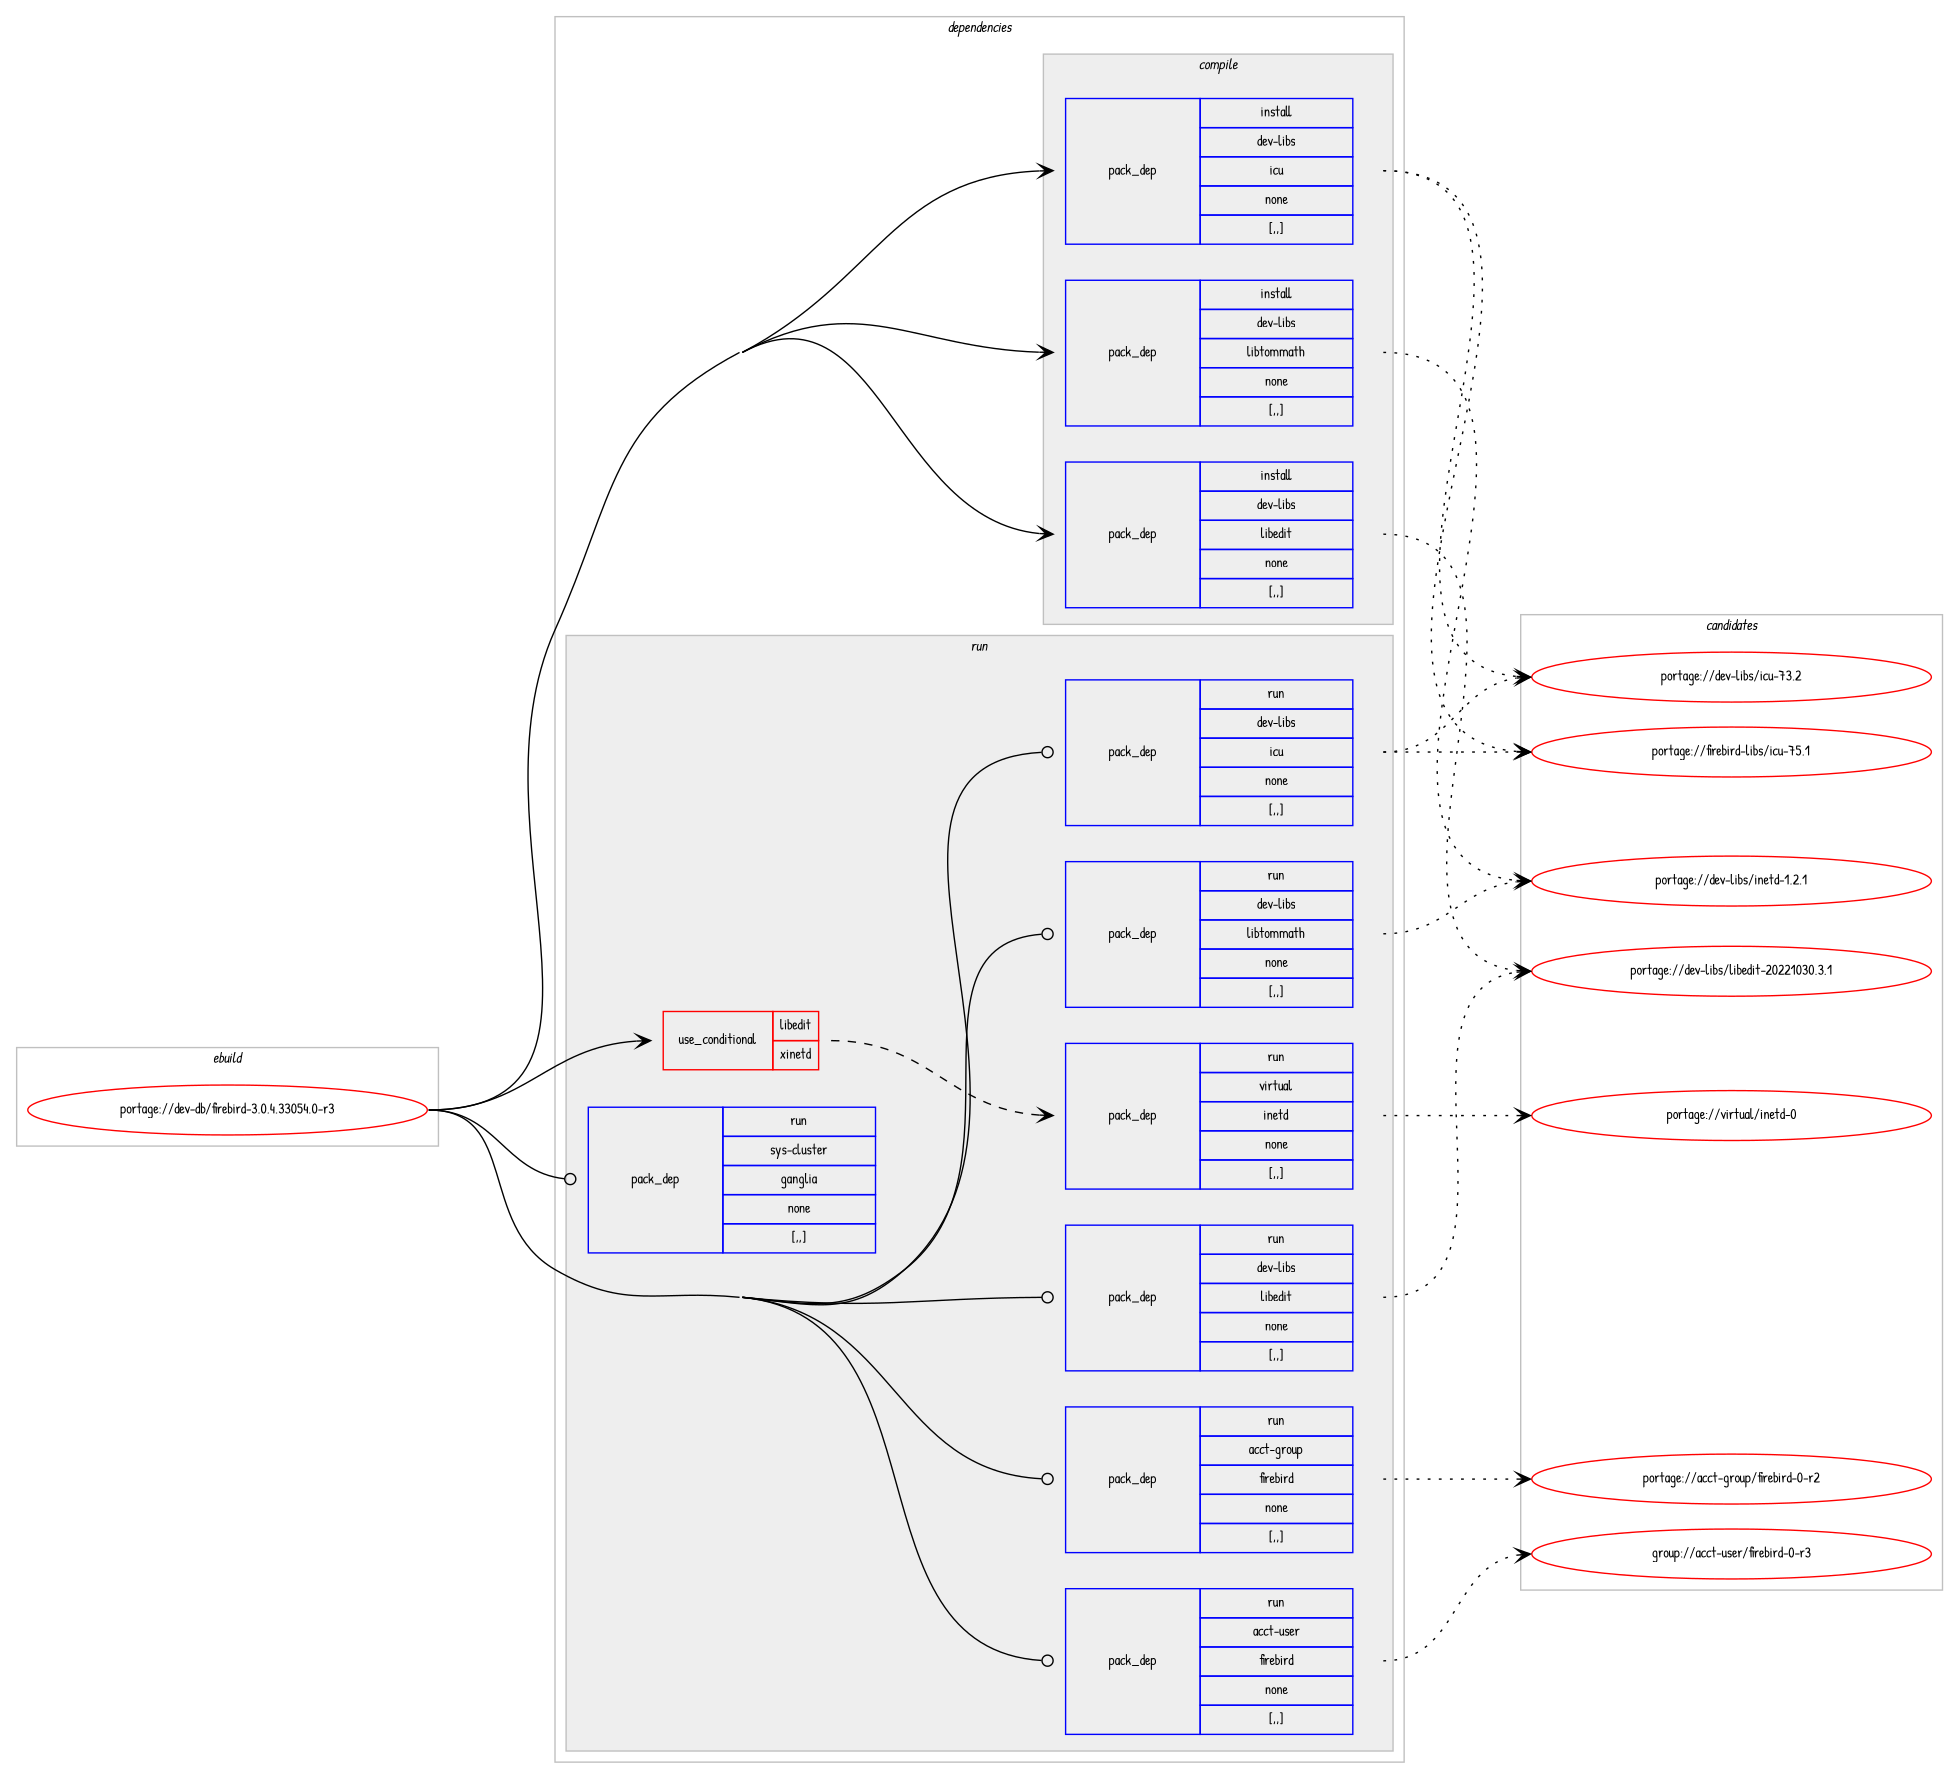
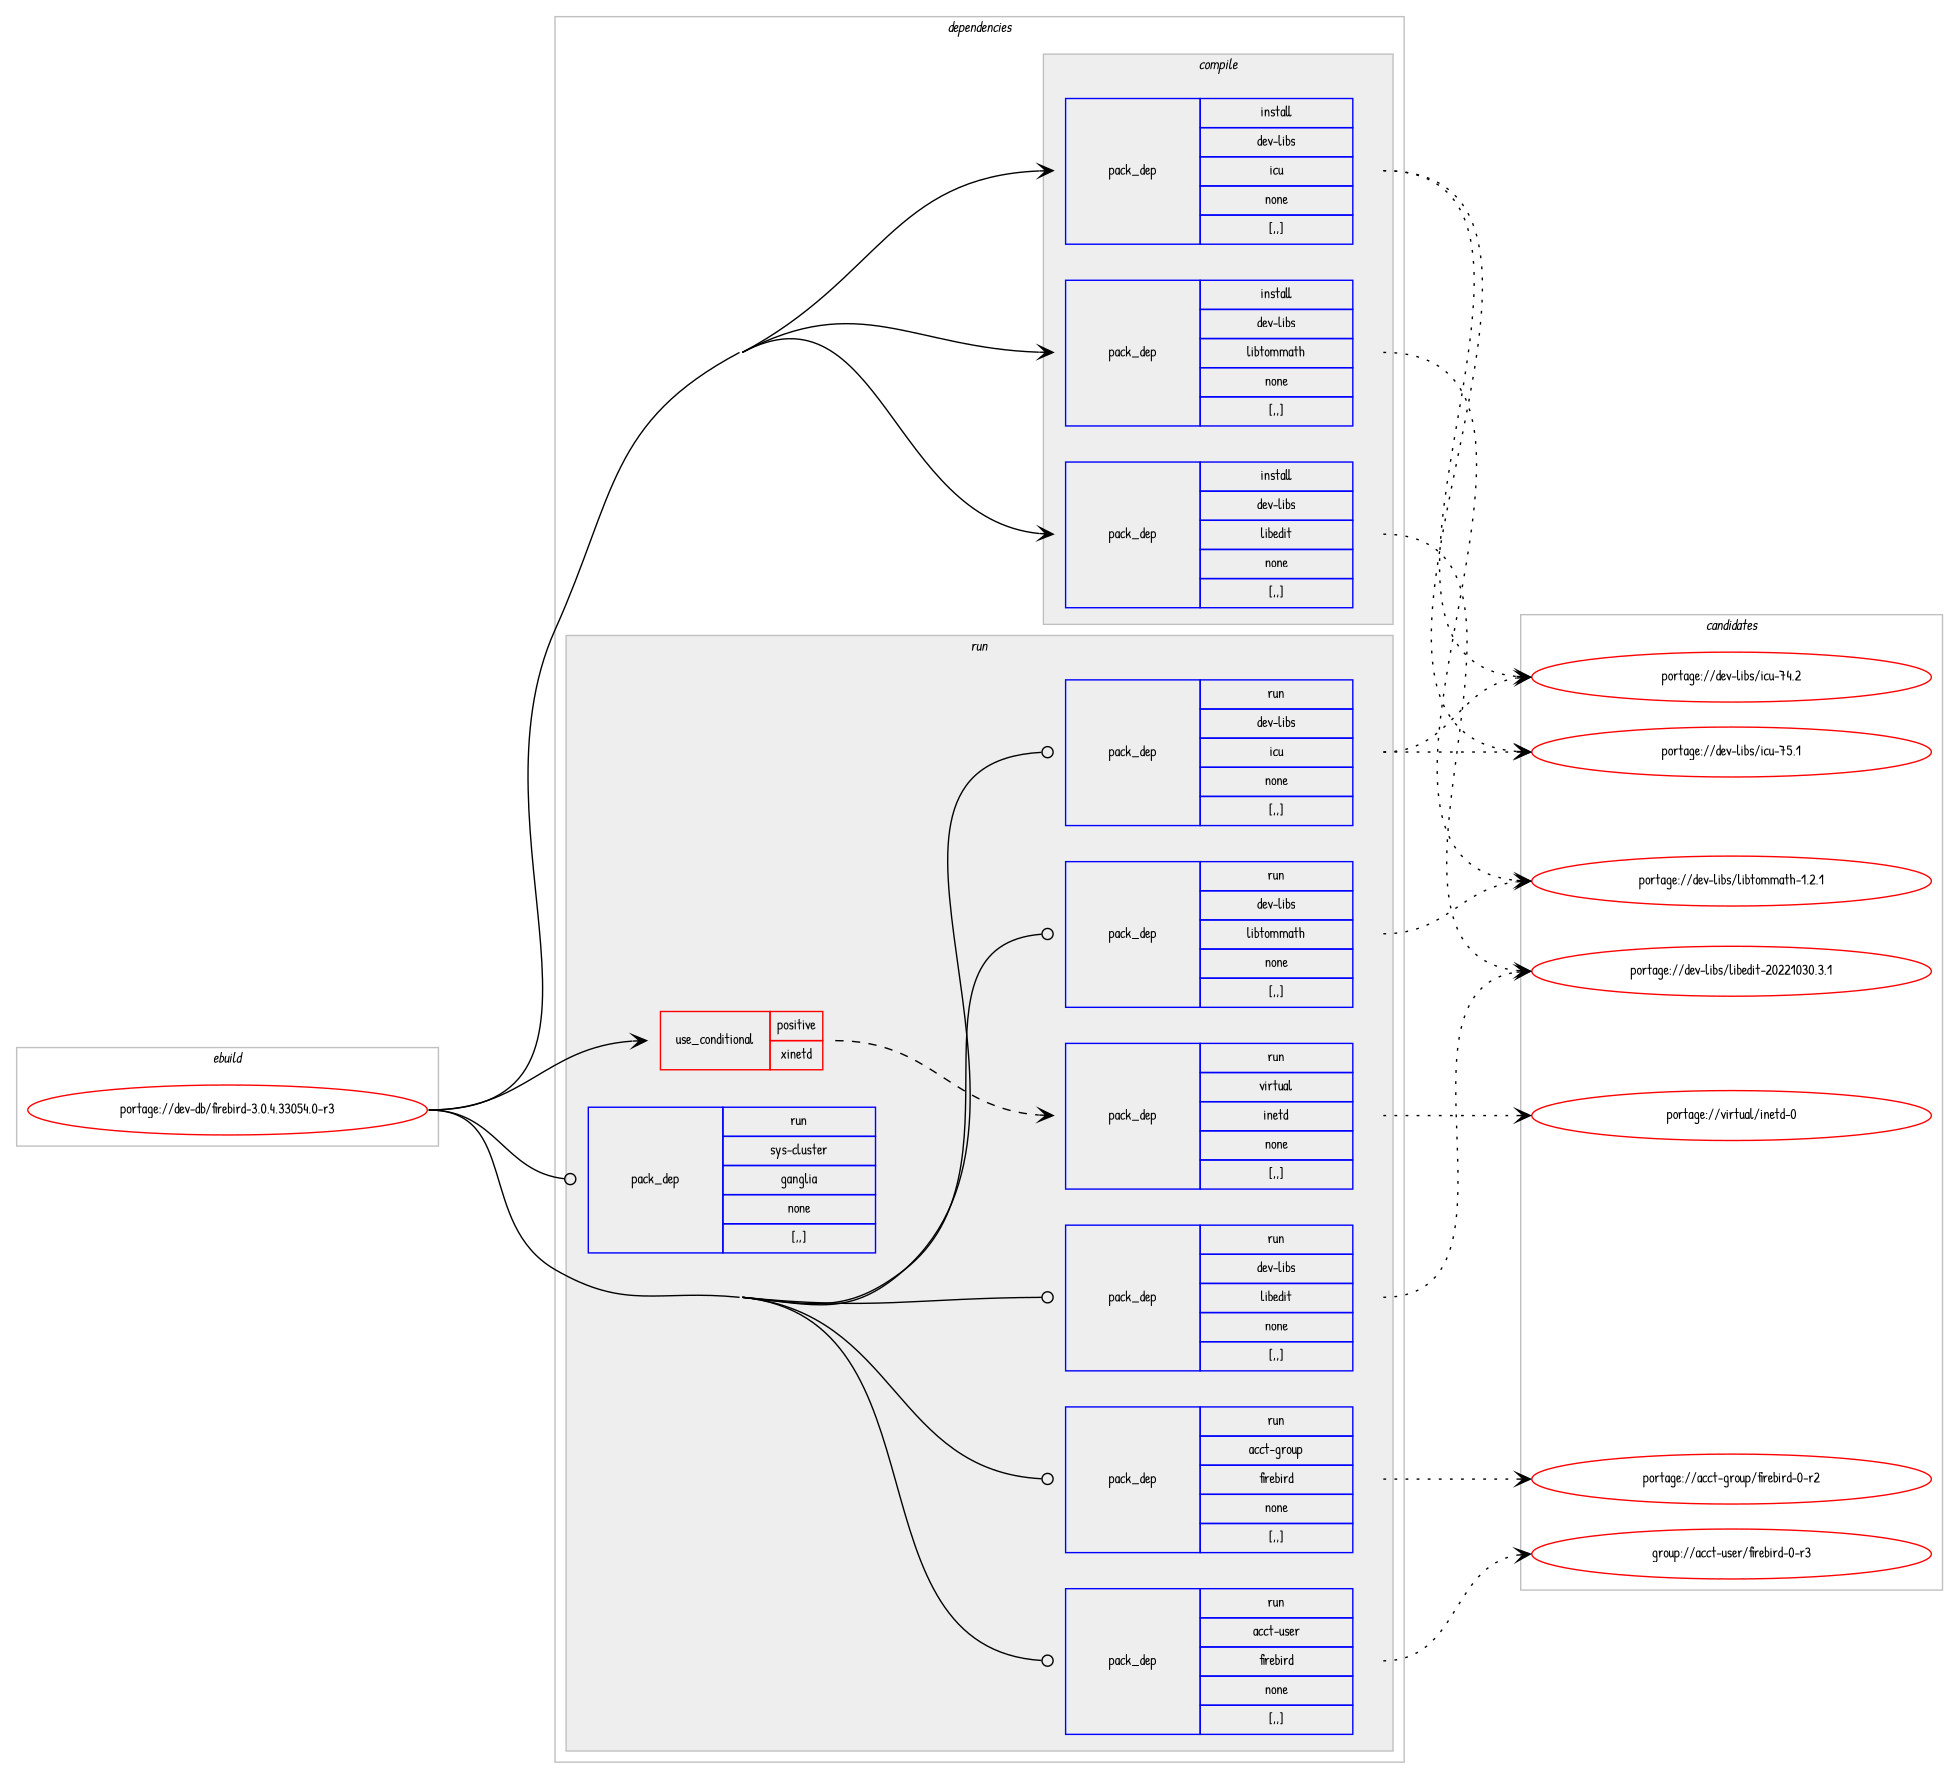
node "portage://dev-libs/icu-73.2": label "portage://dev-libs/icu-73.2" -> "portage://dev-libs/icu-74.2"
node "portage://firebird-libs/icu-75.1": label "portage://firebird-libs/icu-75.1" -> "portage://dev-libs/icu-75.1"
node "portage://dev-libs/inetd-1.2.1": label "portage://dev-libs/inetd-1.2.1" -> "portage://dev-libs/libtommath-1.2.1"
node "use_conditional": text "libedit" -> "positive"
